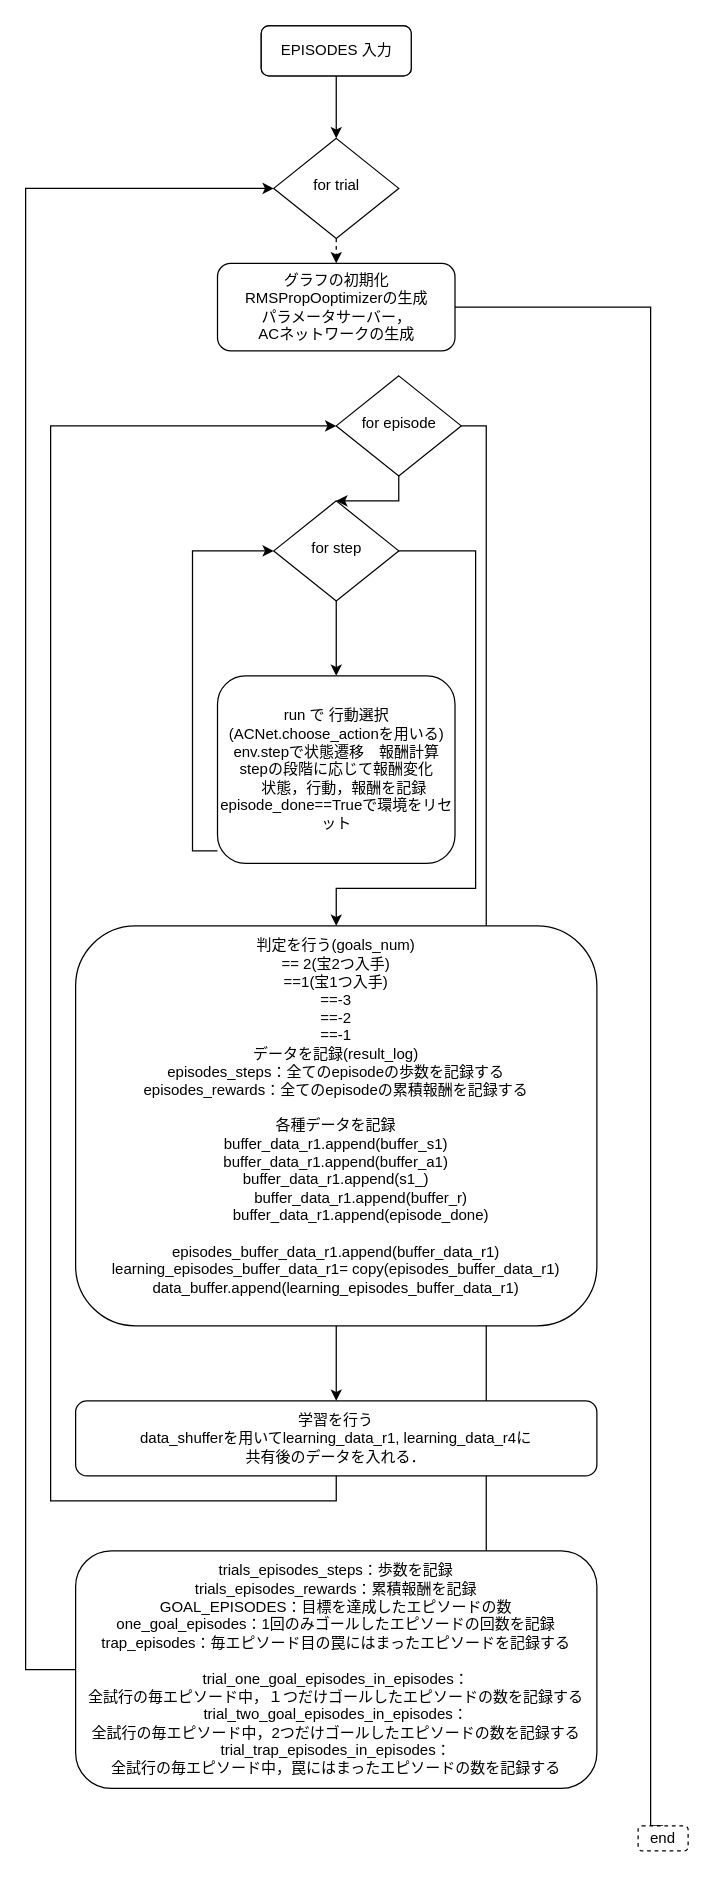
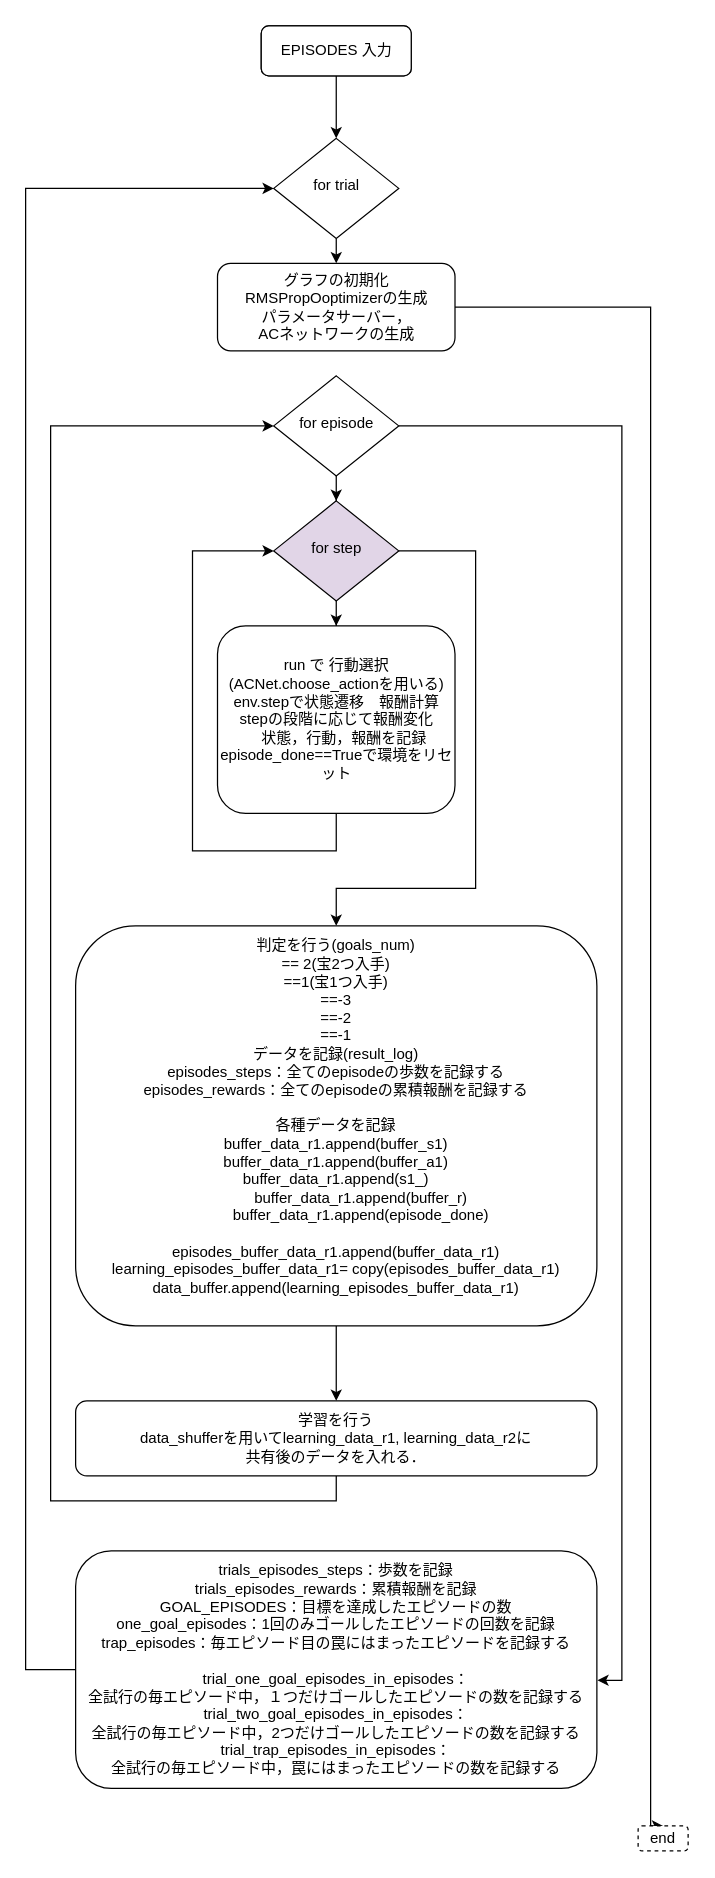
edge "for trial" -> "グラフの初期化 RMSPropOoptimizerの生成 パラメータサーバー， ACネットワークの生成": style dashed -> solid
node "for episode": moved (399, 426) -> (336, 426)
node "for step": fillcolor #ffffff -> #e1d5e7
node "run で 行動選択(ACNet.choose_actionを用いる) env.stepで状態遷移 報酬計算 stepの段階に応じて報酬変化 状態，行動，報酬を記録 episode_done==Trueで環境をリセット": moved (336, 769) -> (336, 719)
node "学習を行う data_shufferを用いてlearning_data_r1, learning_data_r4に 共有後のデータを入れる．": label "学習を行う data_shufferを用いてlearning_data_r1, learning_data_r4に 共有後のデータを入れる．" -> "学習を行う data_shufferを用いてlearning_data_r1, learning_data_r2に 共有後のデータを入れる．"
edge "グラフの初期化 RMSPropOoptimizerの生成 パラメータサーバー， ACネットワークの生成" -- "end": arrowhead none -> classic
